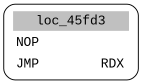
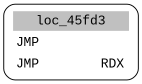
node "loc_45fd3": text "NOP" -> "JMP"
